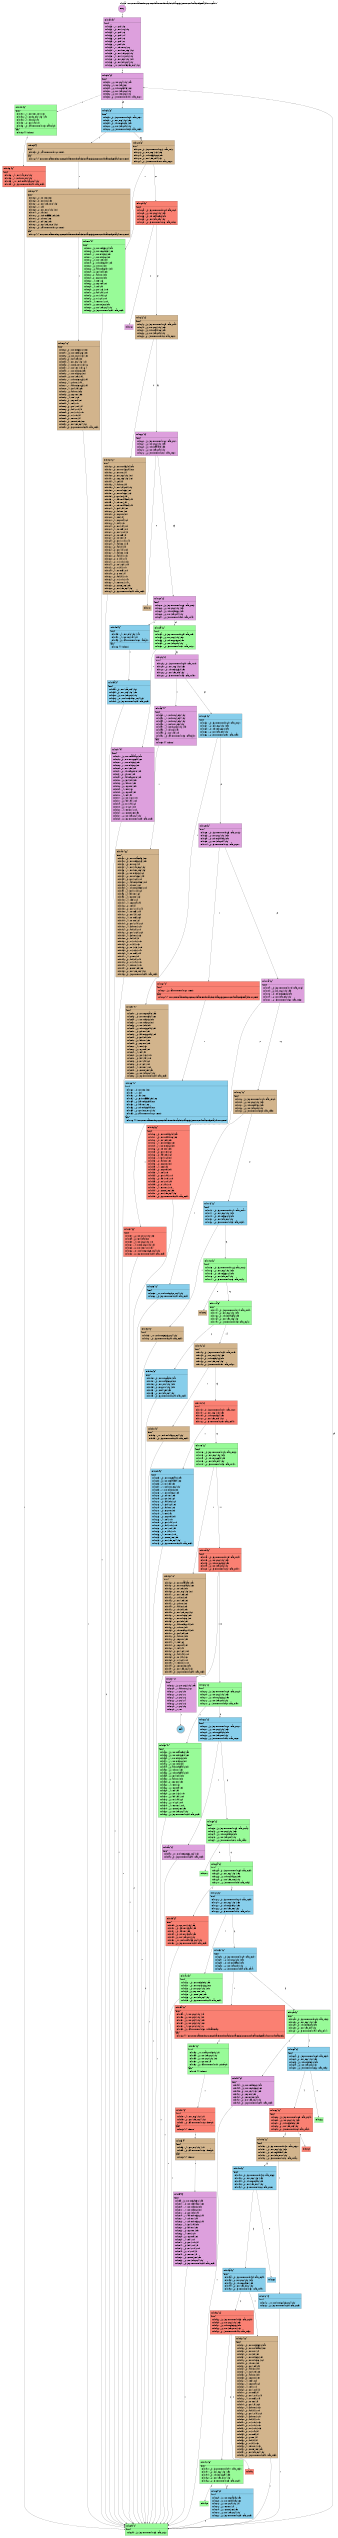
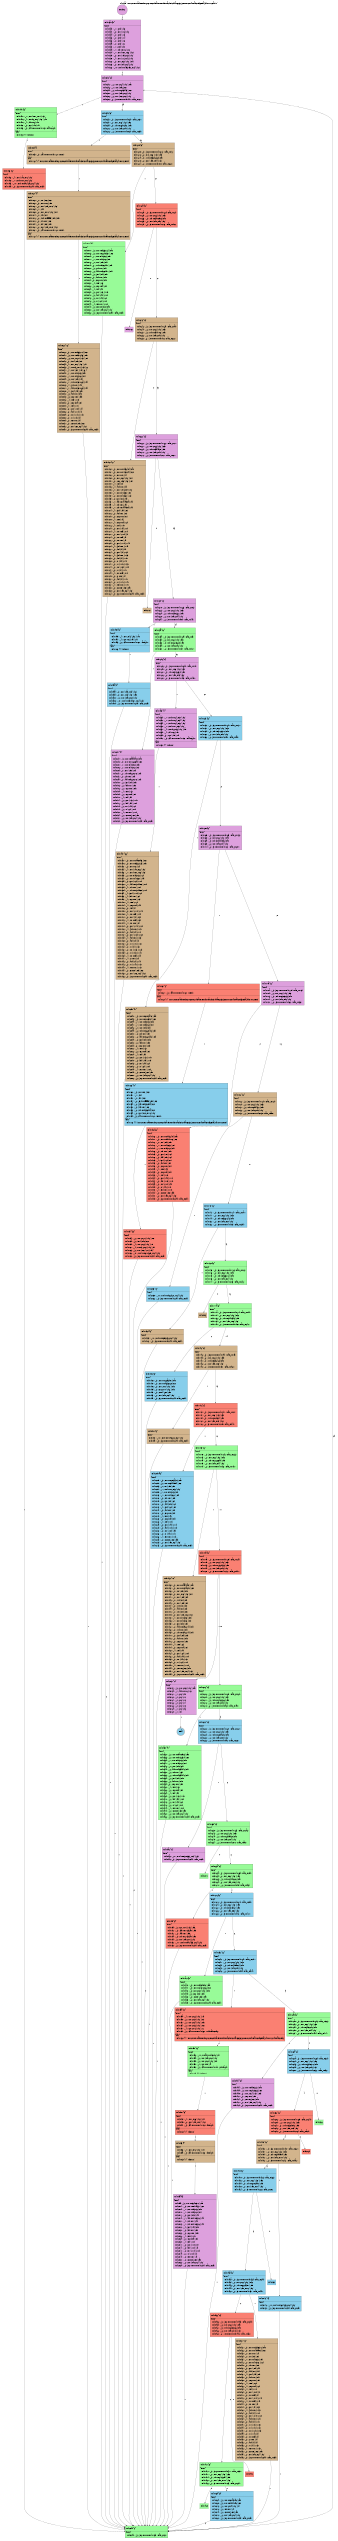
node "Entry": label "Entry" -> "Desktop"
